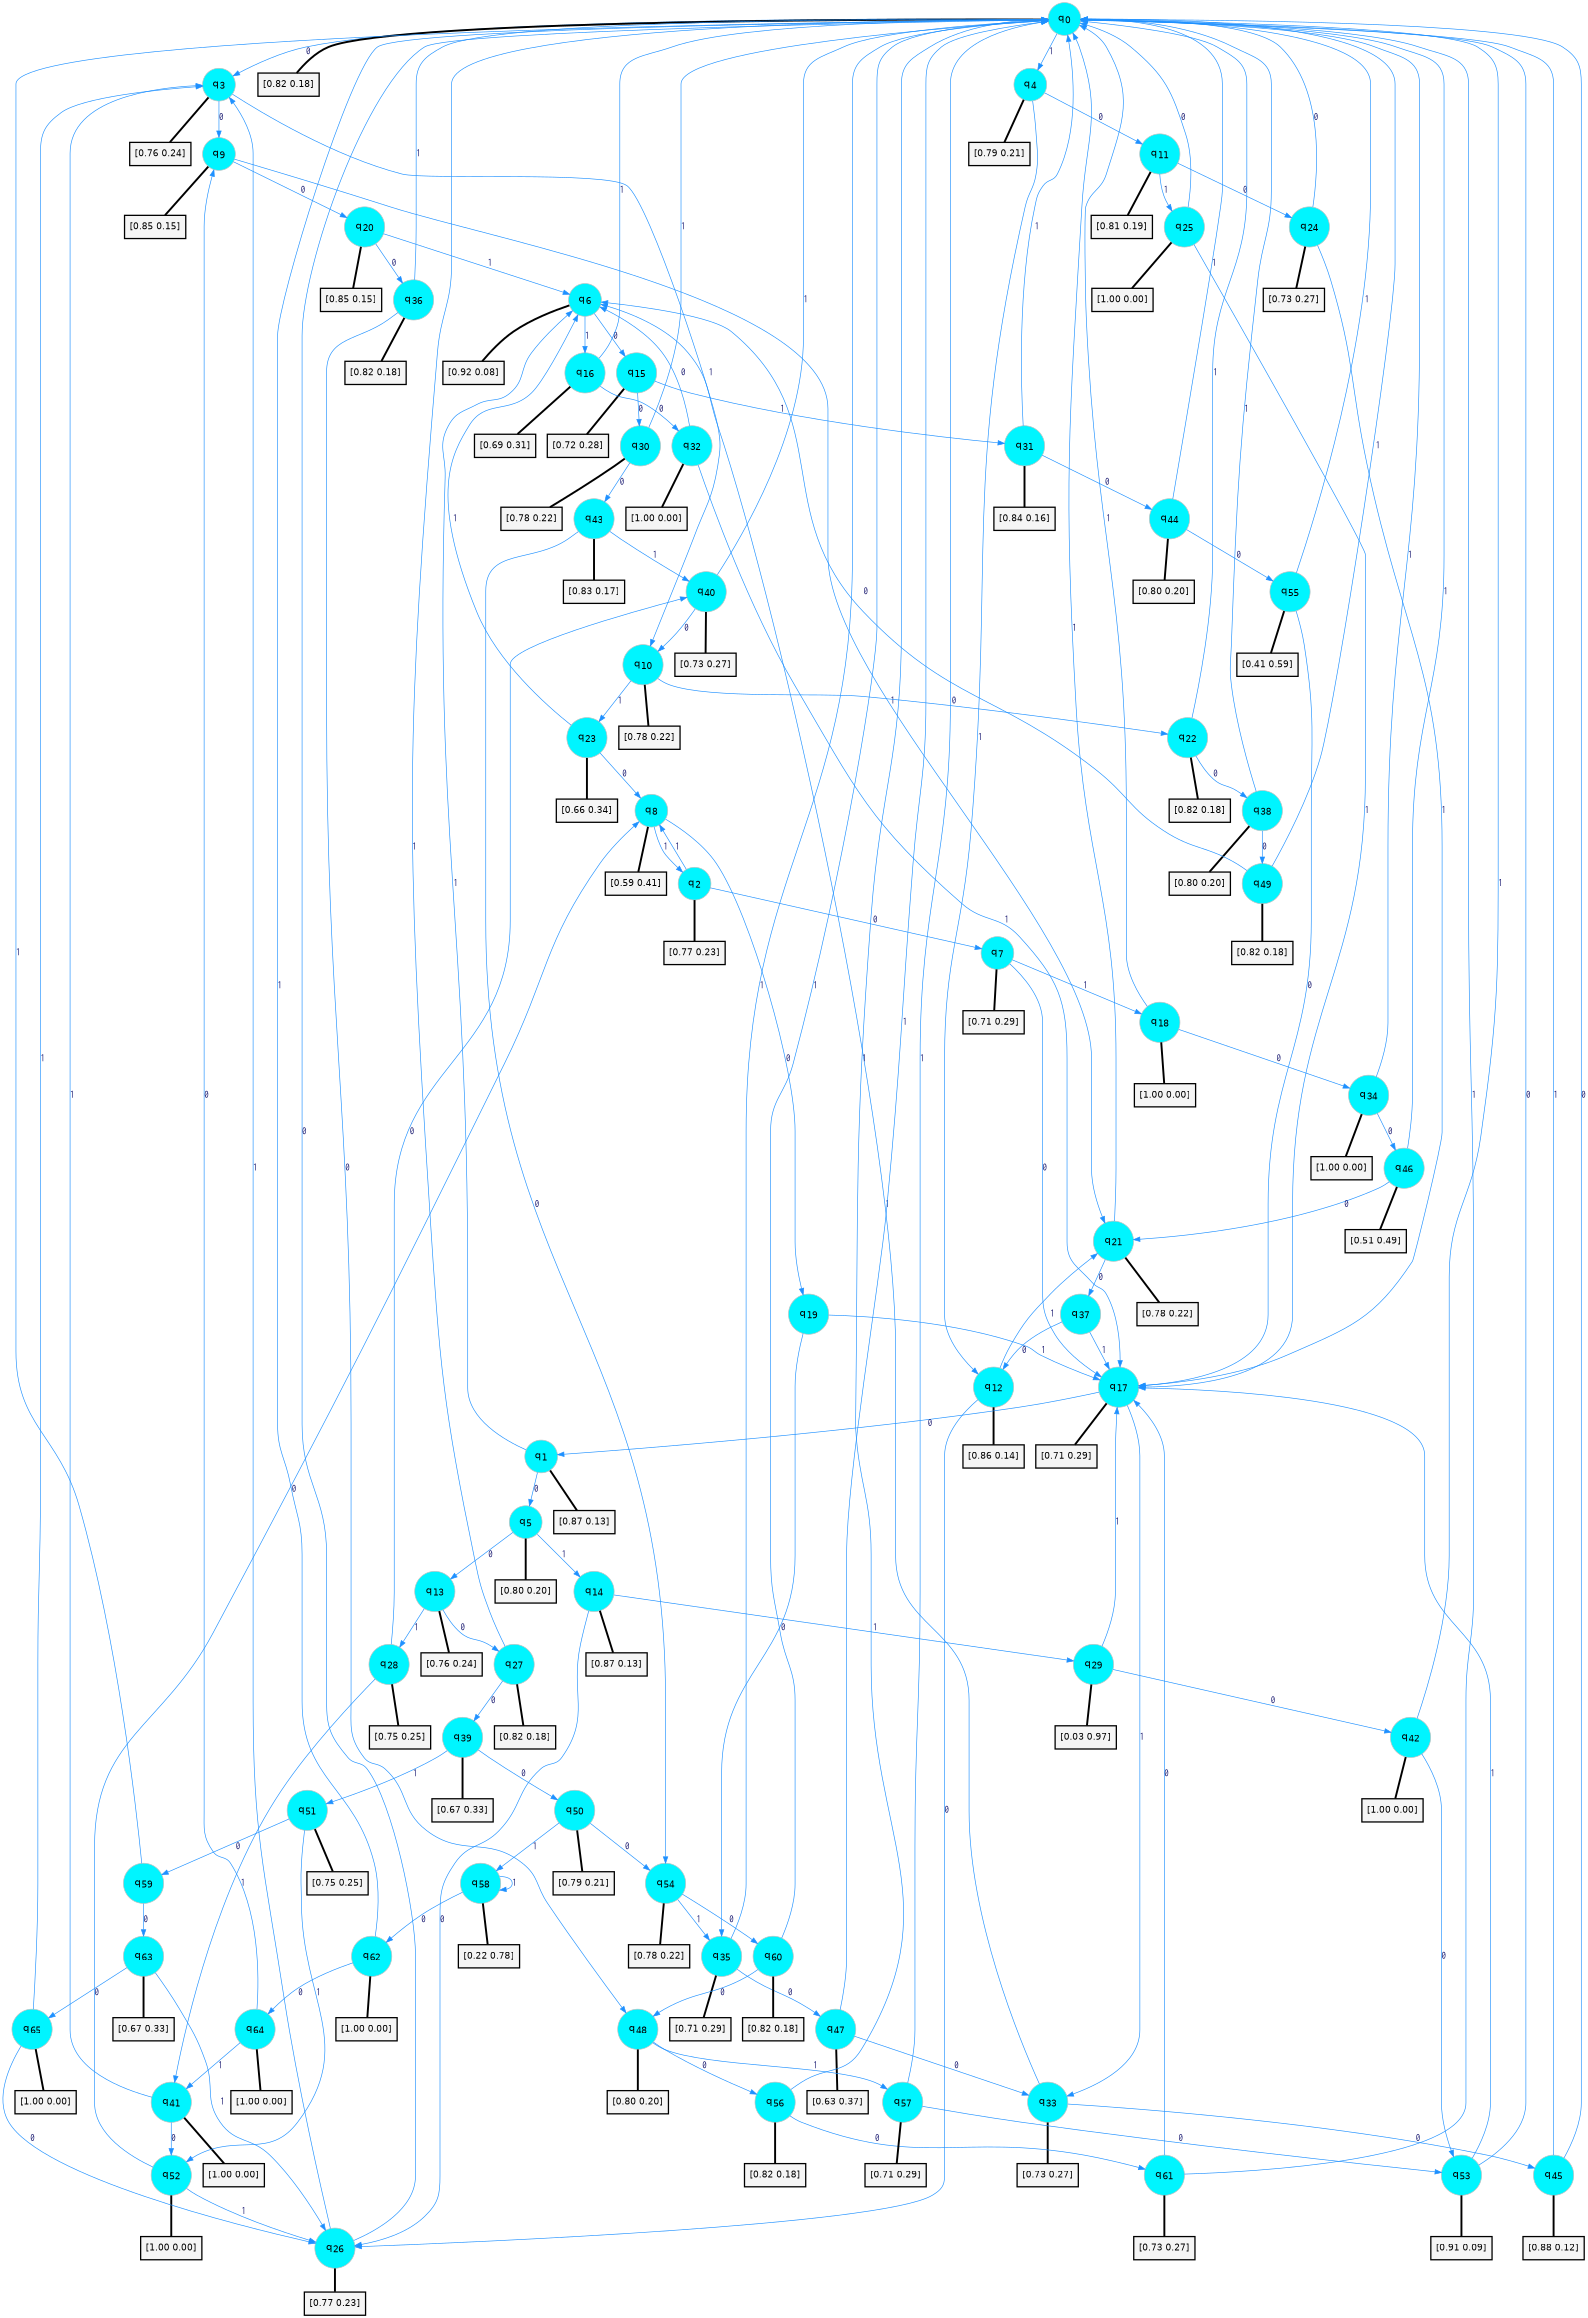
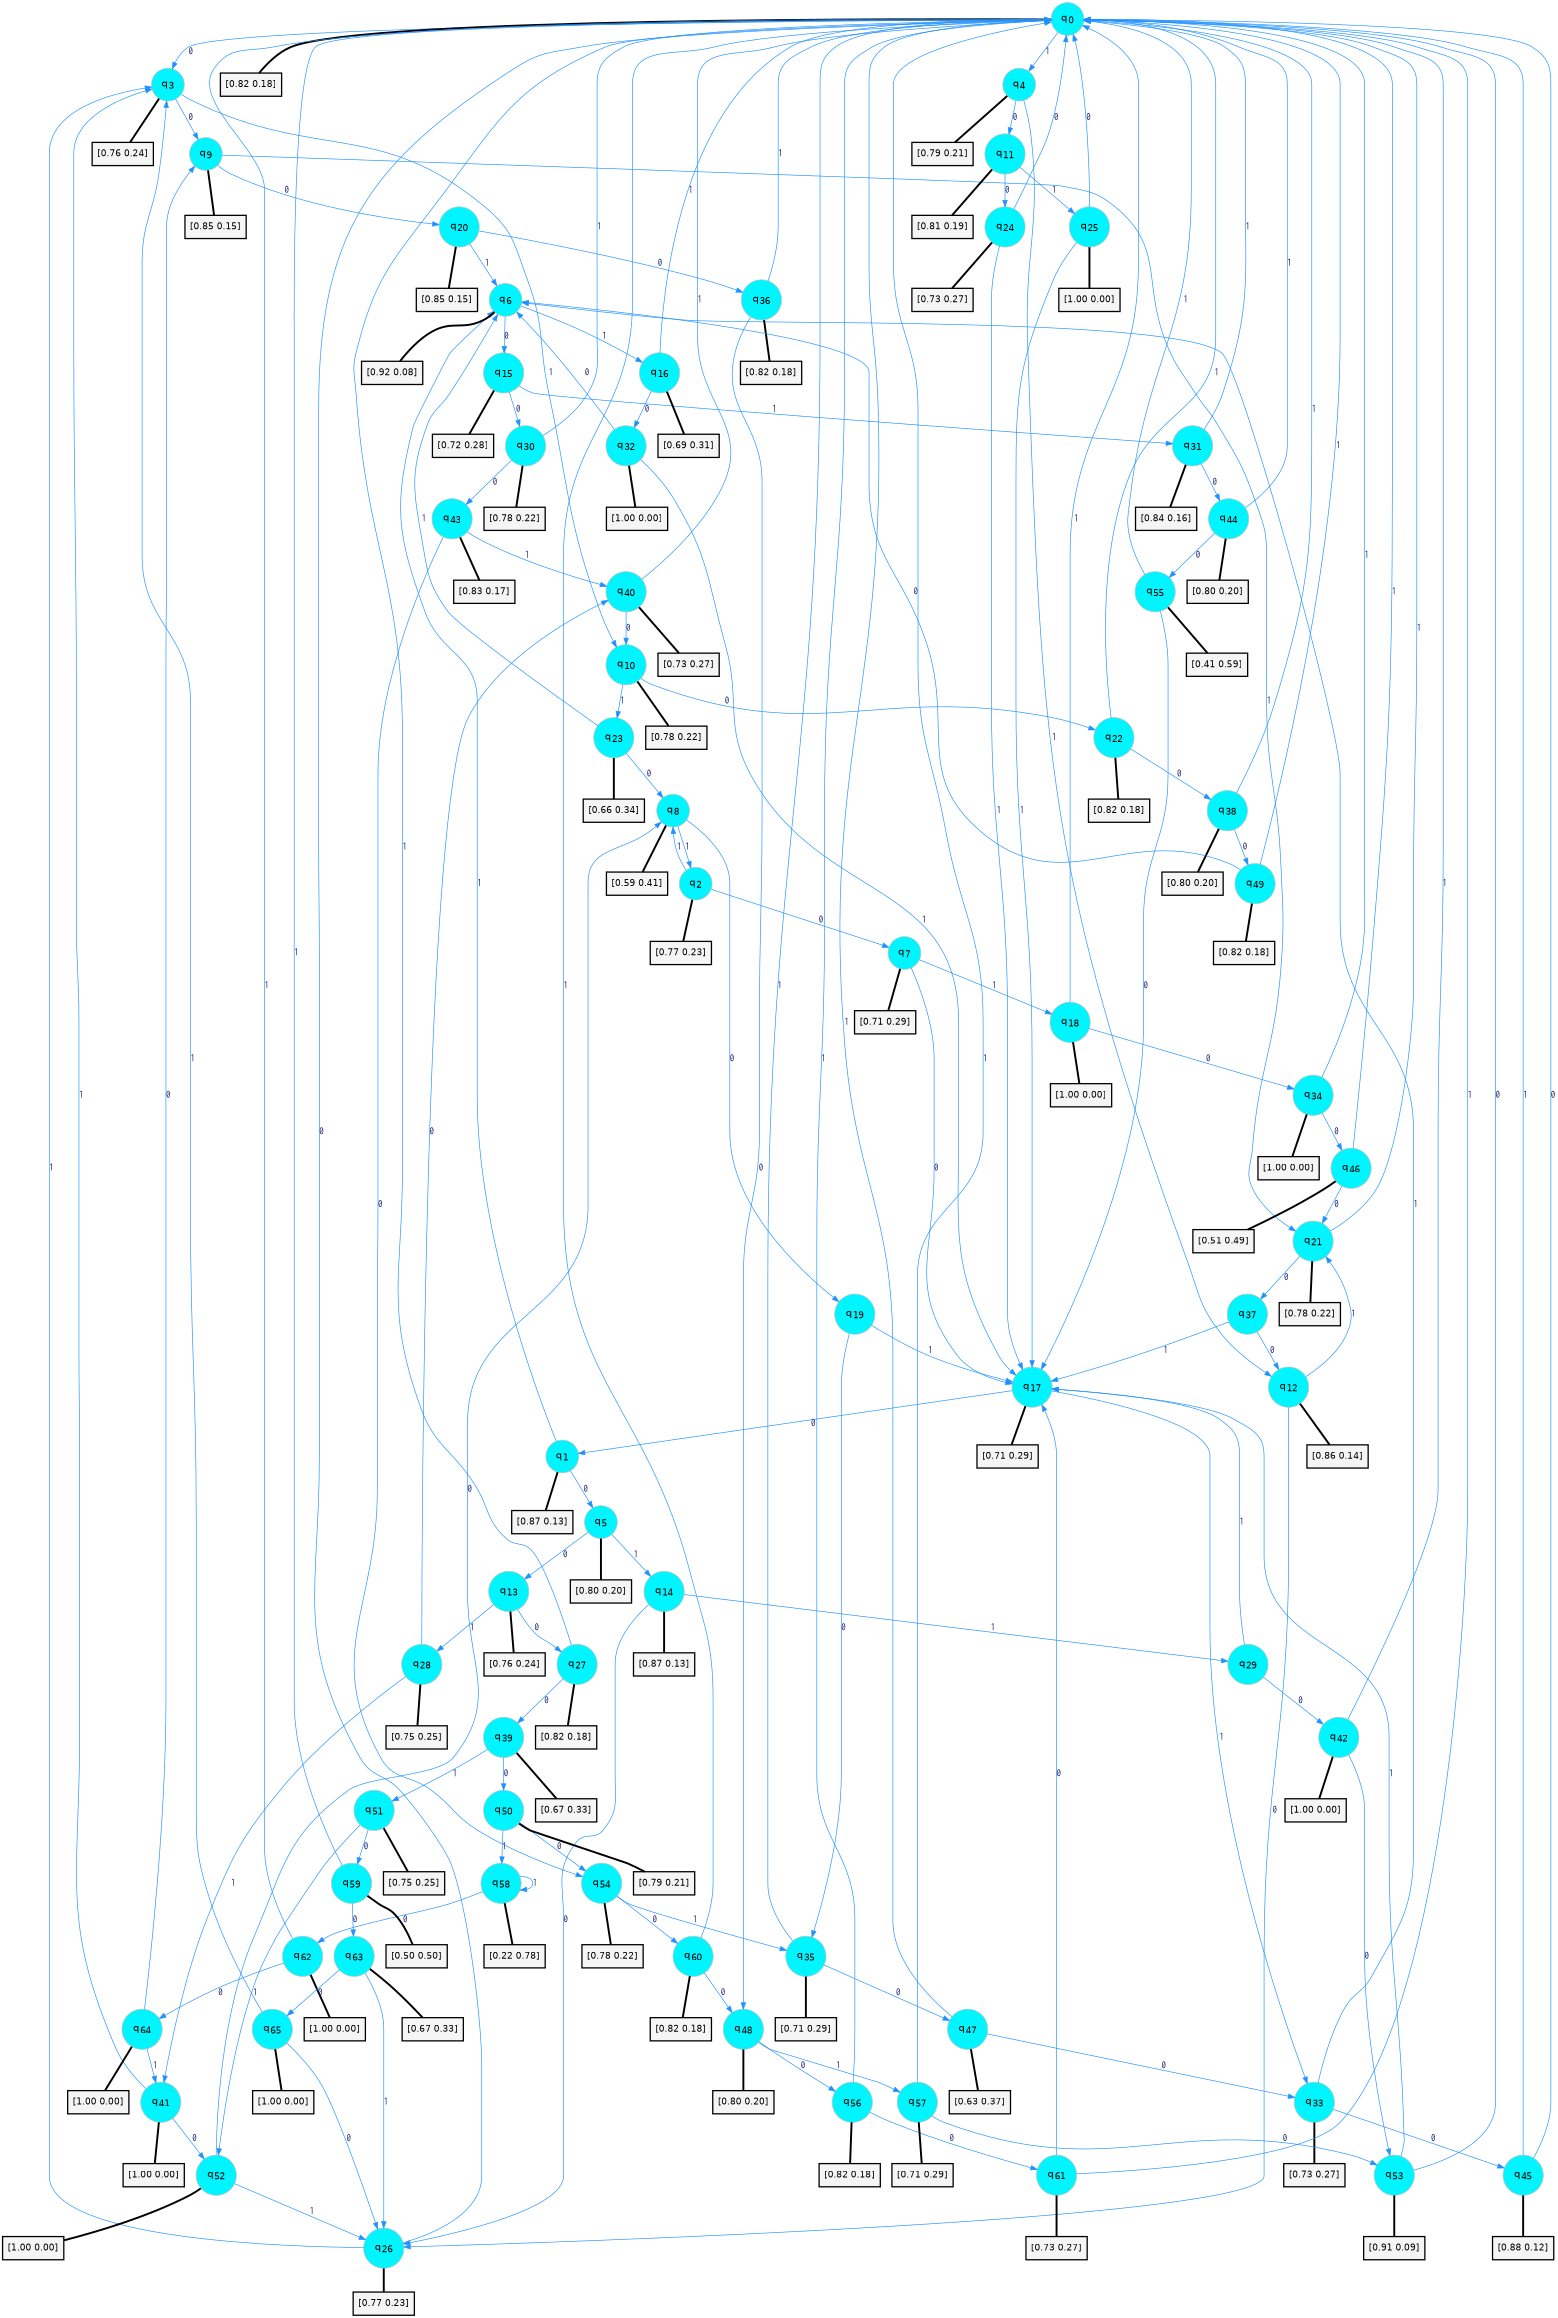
node "[0.03 0.97]": removed
node "[0.50 0.50]": added
